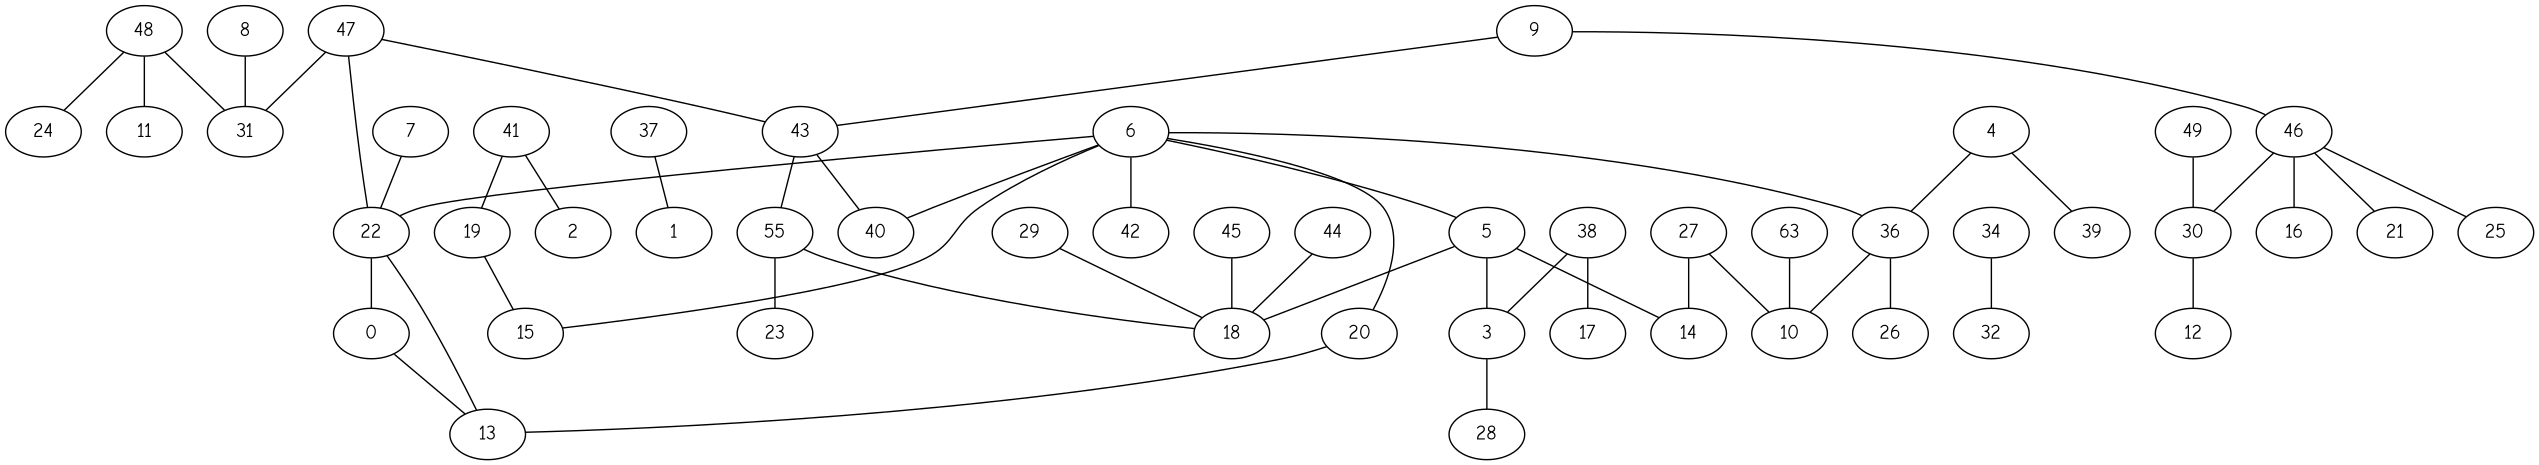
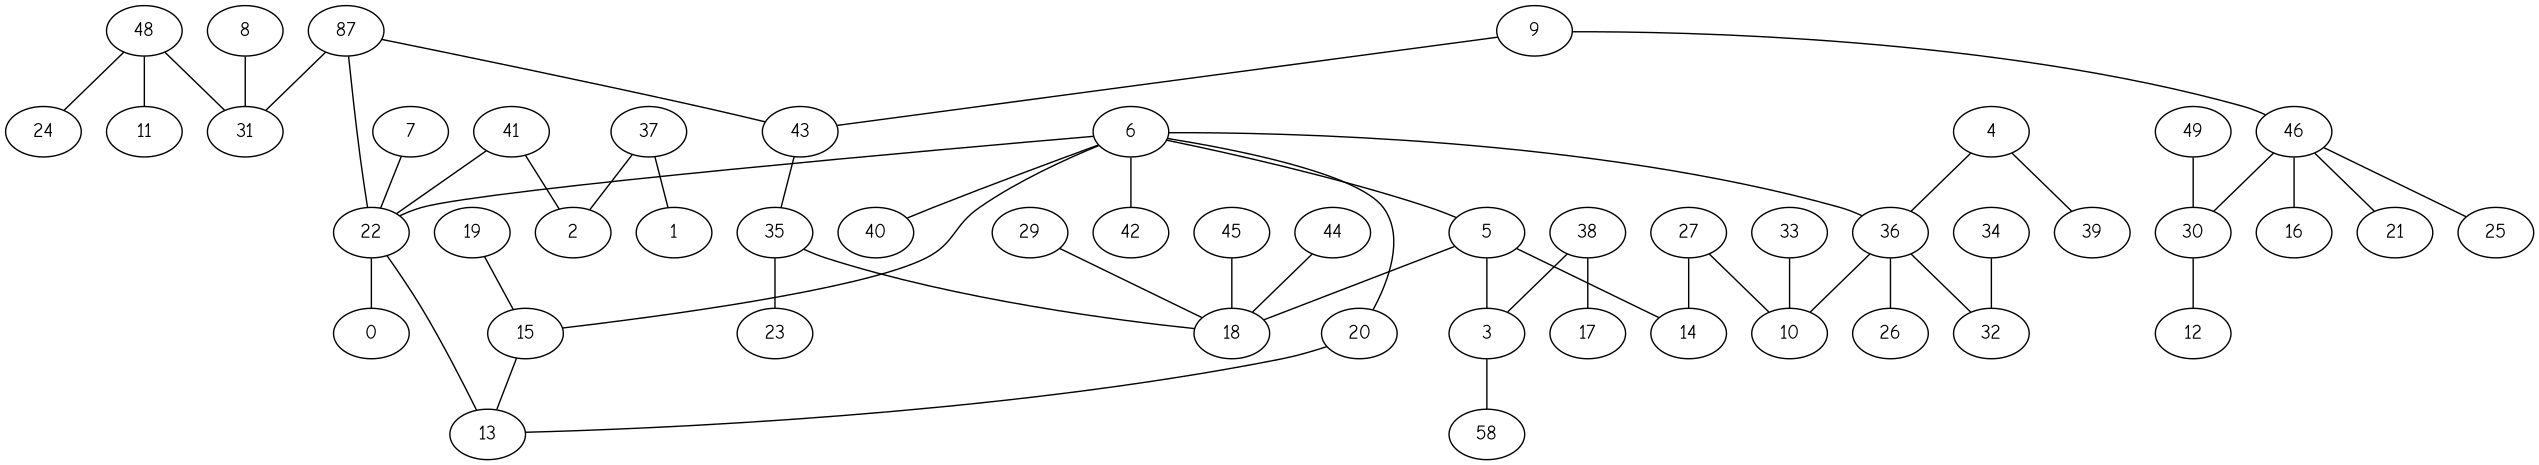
node "47": label "47" -> "87"
edge "41" -- "19": now "41" -- "22"
edge "43" -- "40": removed
edge "37" -- "2": added
node "55": label "55" -> "35"
node "63": label "63" -> "33"
edge "36" -- "32": added
edge "0" -- "13": now "15" -- "13"
node "28": label "28" -> "58"
